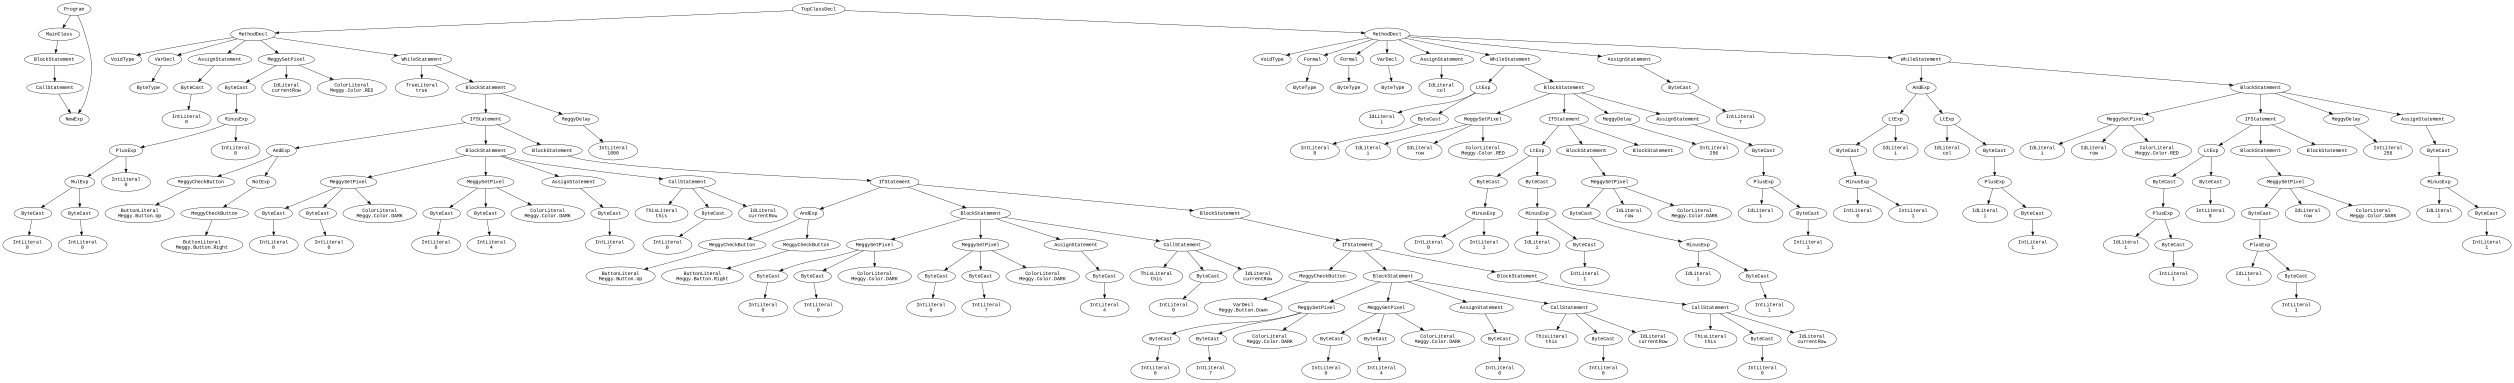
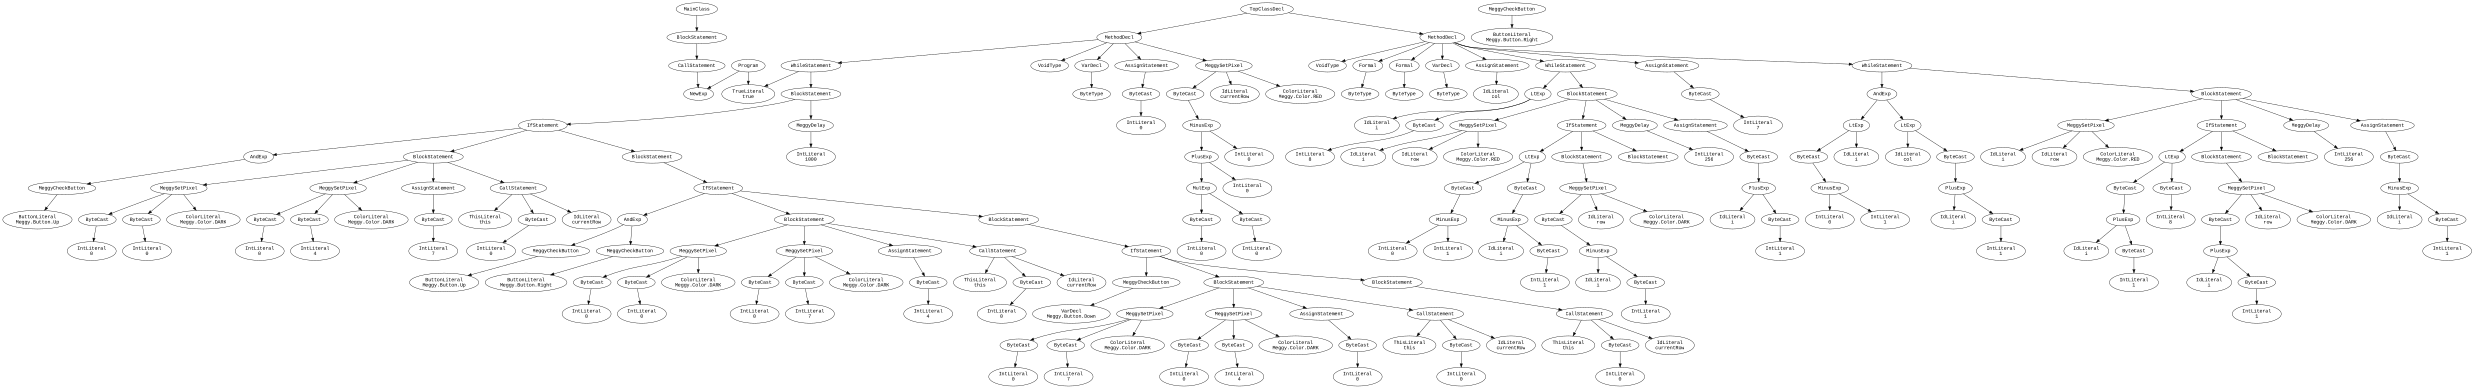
edge "Program" -> "MainClass": now "Program" -> "TrueLiteral true"
node "NotExp": removed
